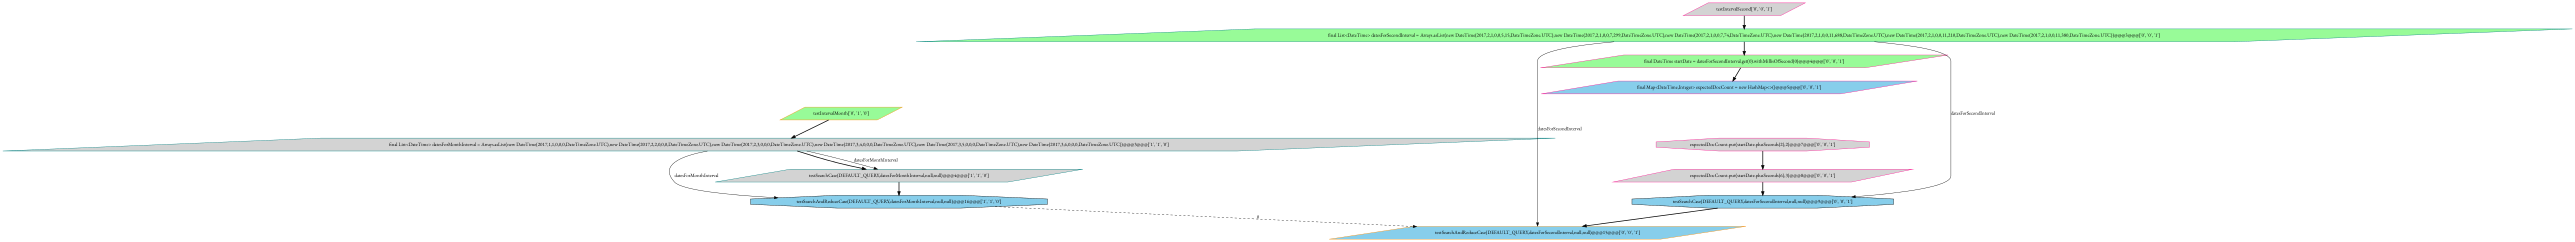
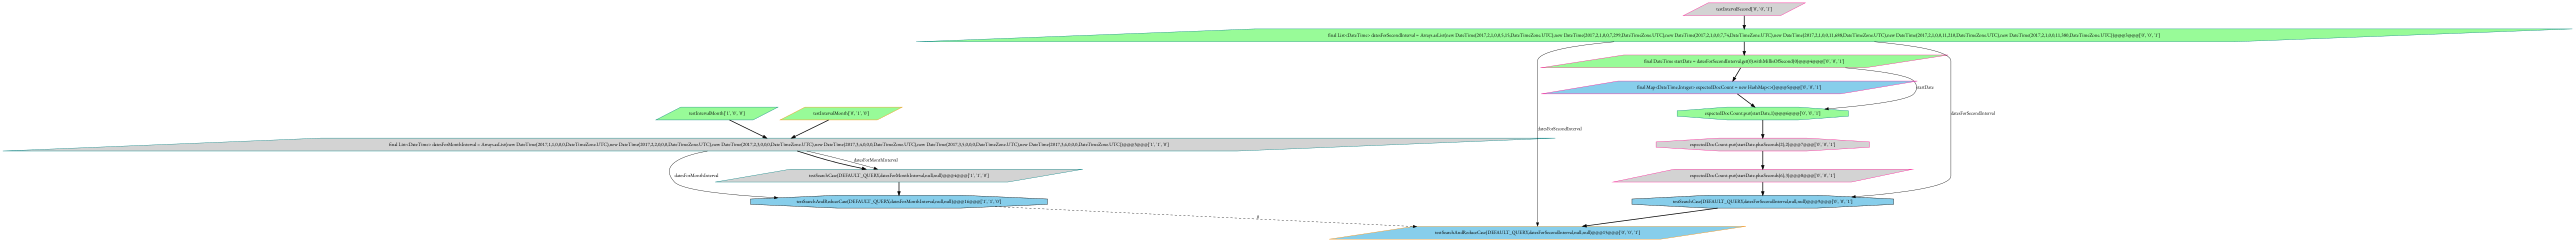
node "testIntervalMonth['1', '0', '0']": added
node "expectedDocCount.put(startDate,1)@@@6@@@['0', '0', '1']": added
